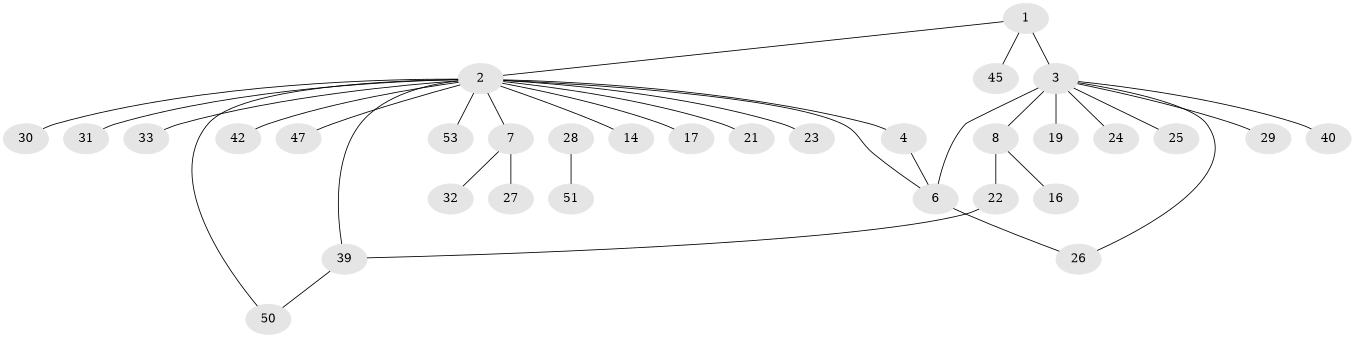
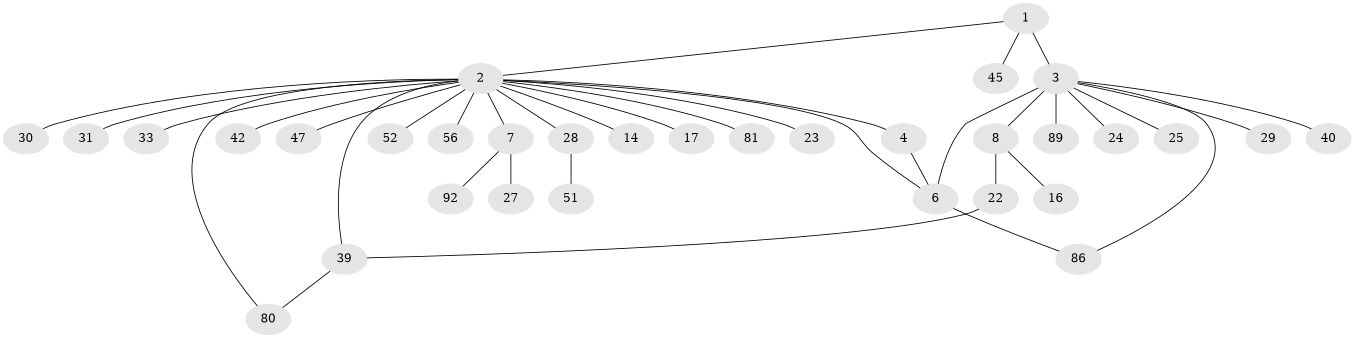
edge "2" -- "28": added
node "52": added
node "53": label "53" -> "56"
node "21": label "21" -> "81"
node "19": label "19" -> "89"
node "32": label "32" -> "92"
node "26": label "26" -> "86"
node "50": label "50" -> "80"
